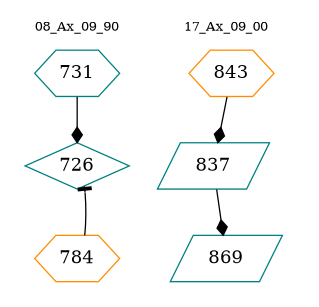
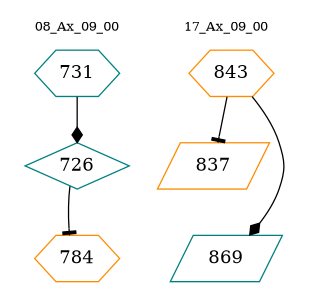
cluster "08_Ax_09_90": label "08_Ax_09_90" -> "08_Ax_09_00"
edge "843" -> "837": arrowhead diamond -> tee
node "837": color teal -> darkorange
edge "837" -> "869": now "843" -> "869"
edge "784" -> "726": reversed
